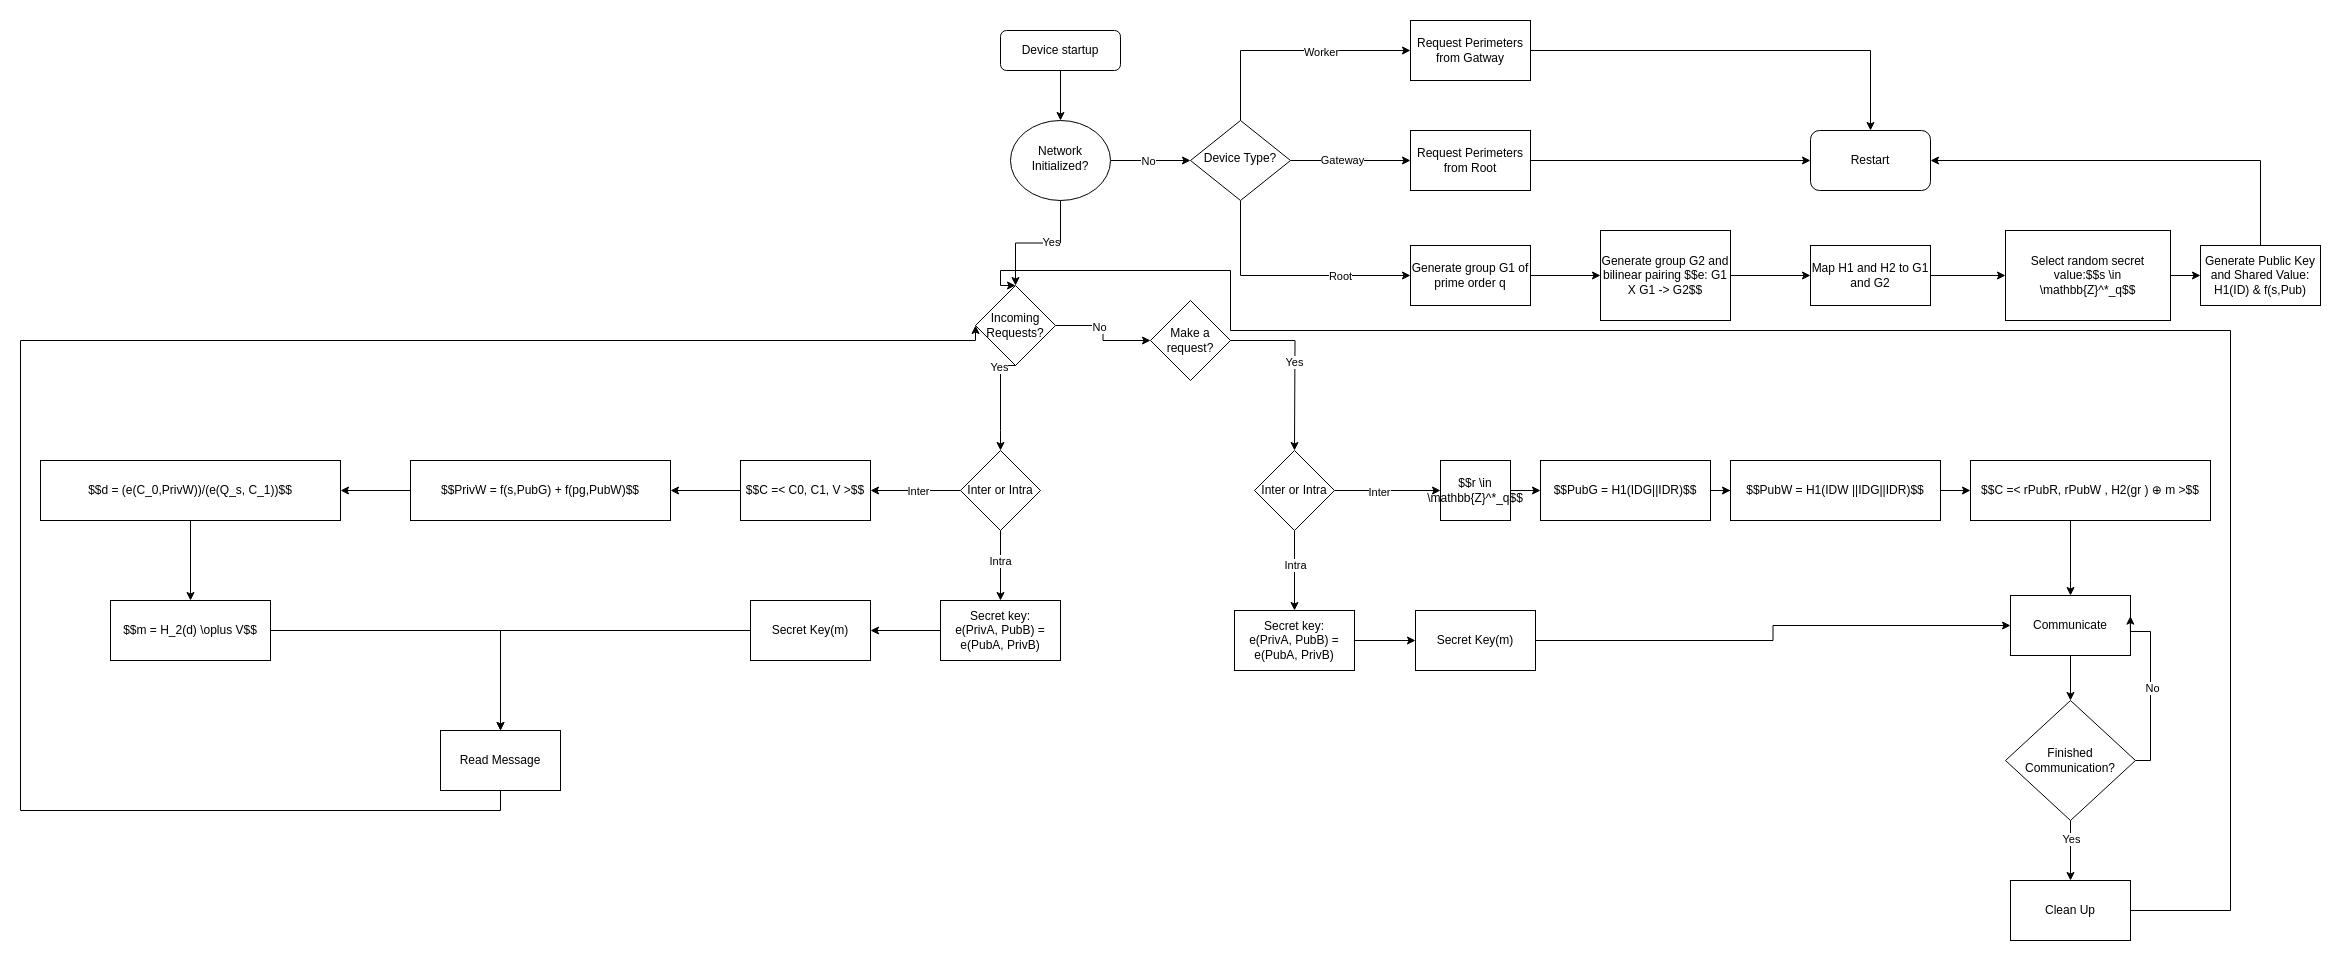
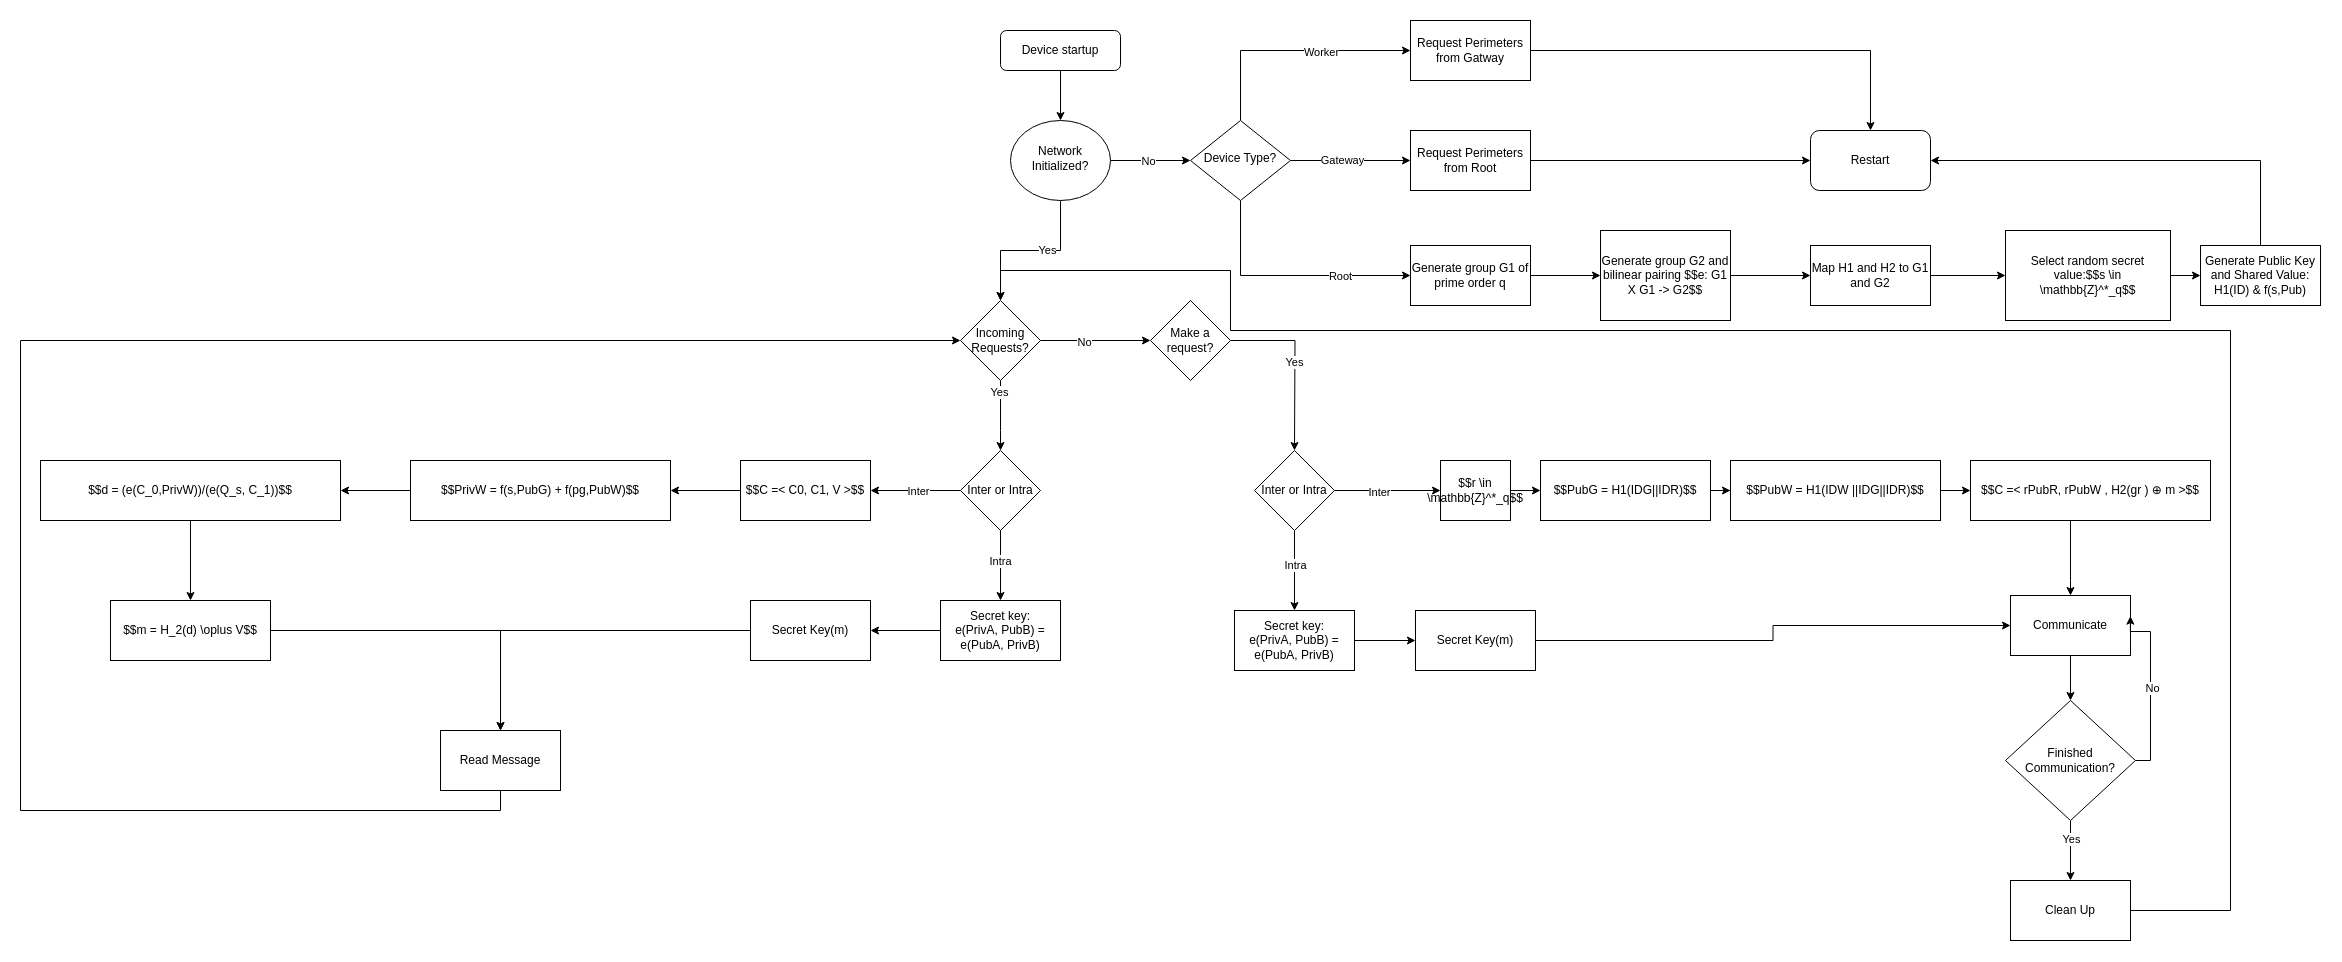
node "Incoming Requests?": moved (1016, 326) -> (1001, 341)
